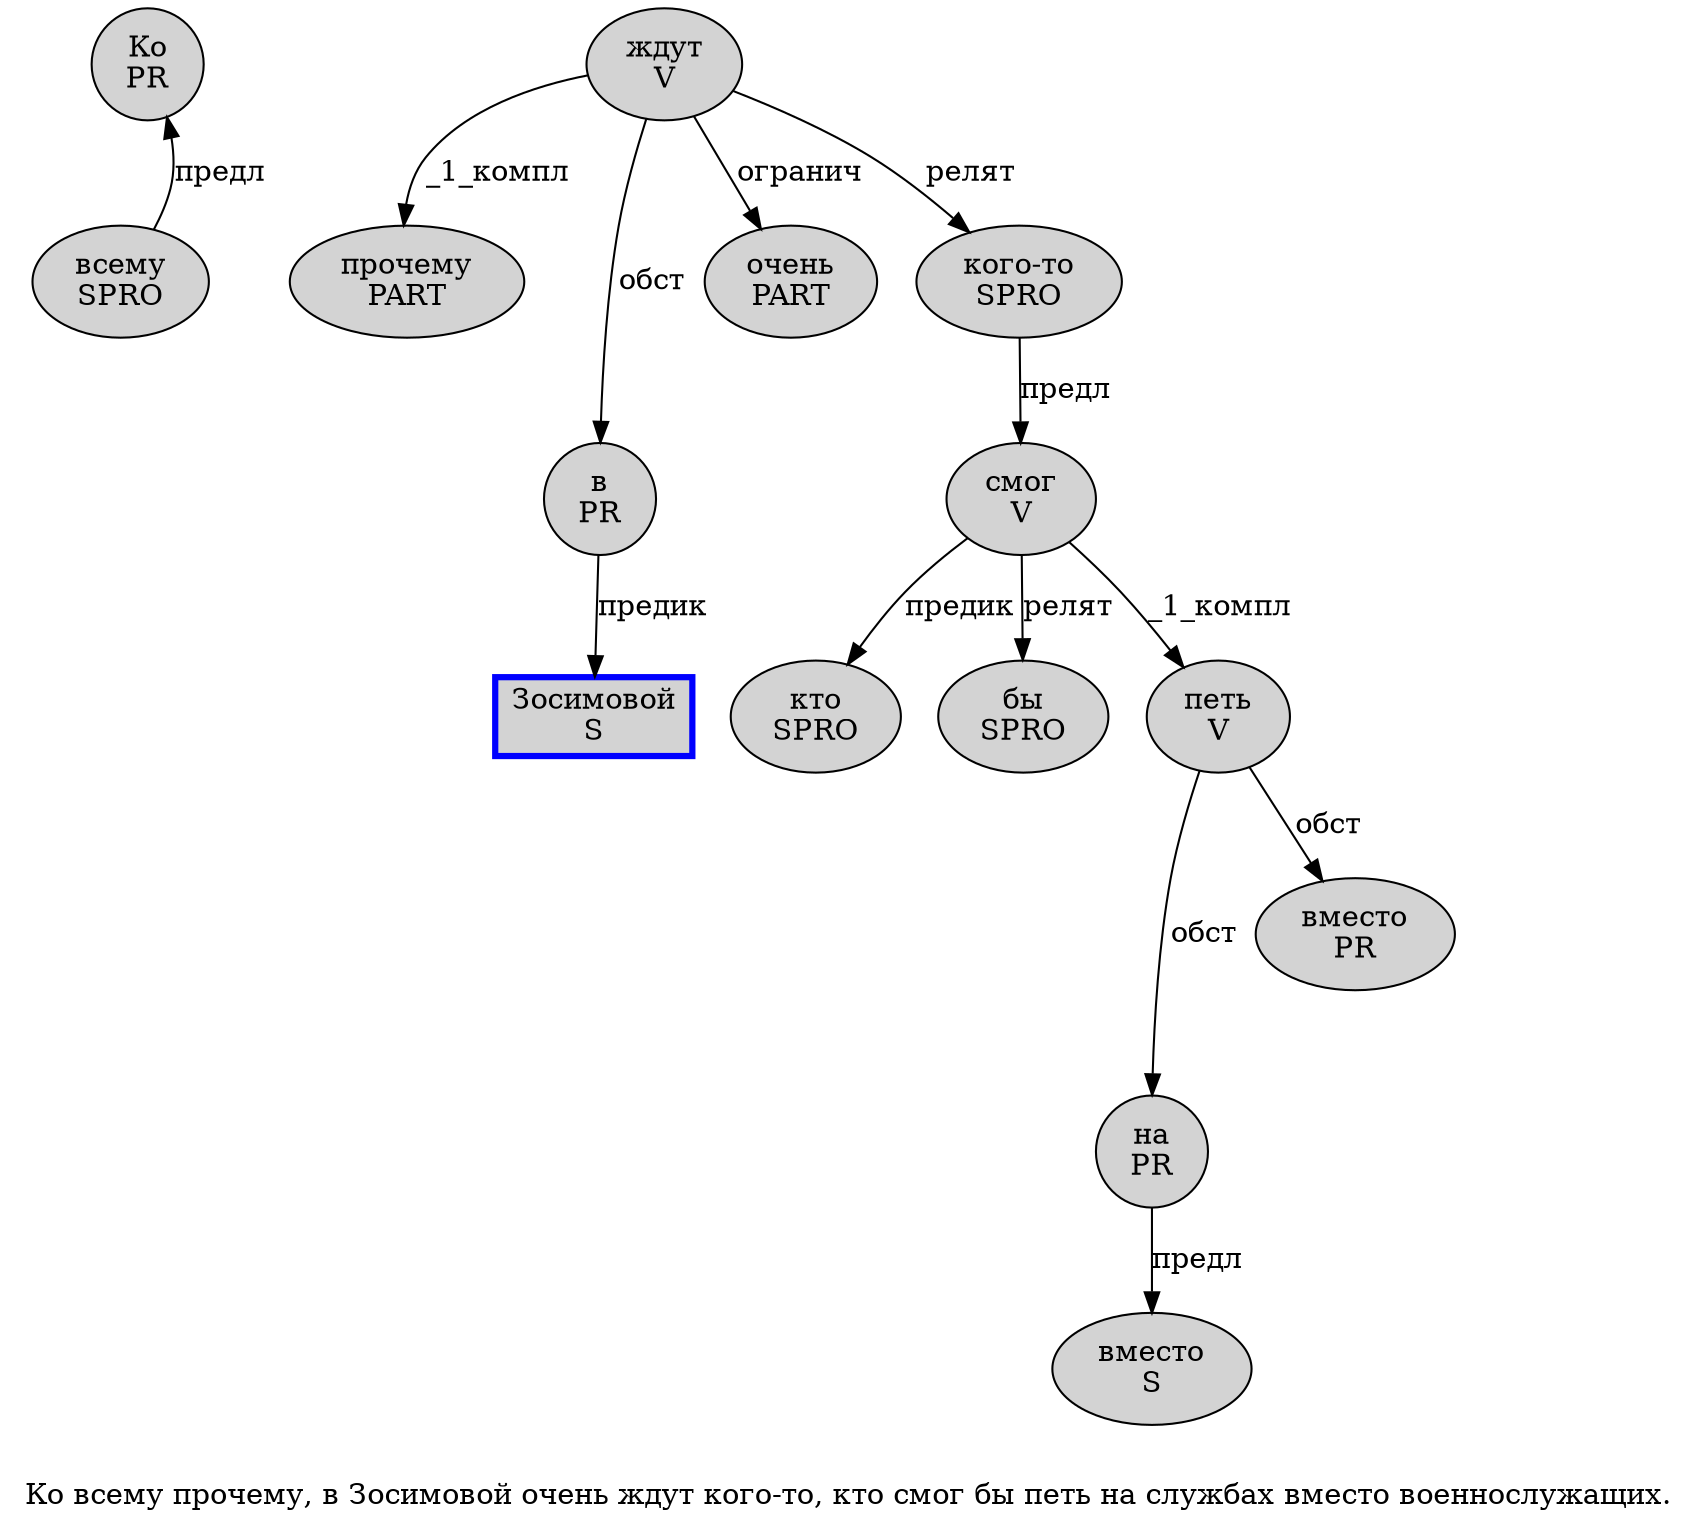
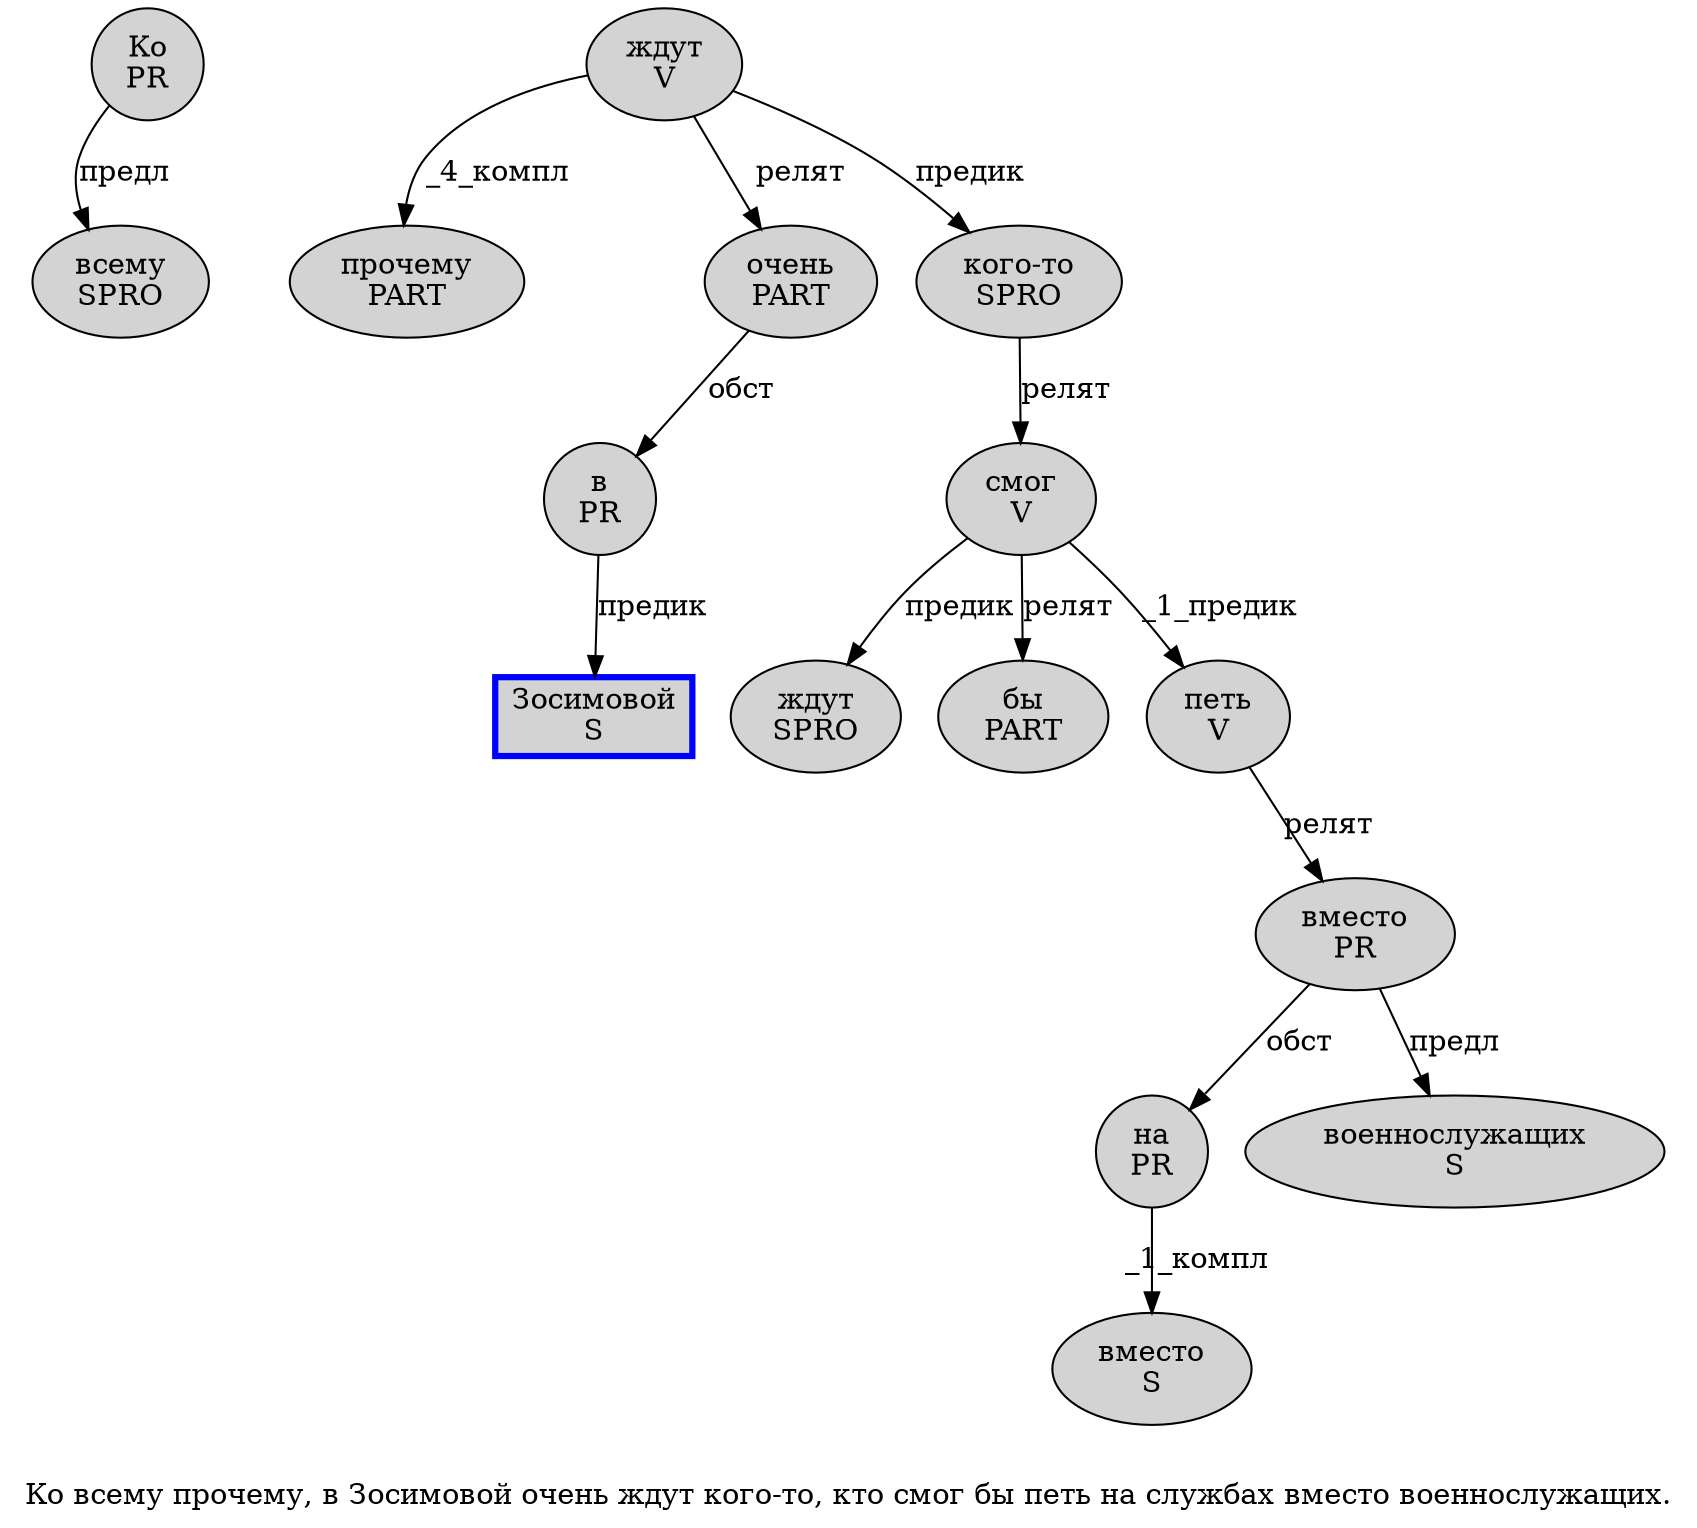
edge "ждут V" -> "прочему PART": label "_1_компл" -> "_4_компл"
edge "ждут V" -> "очень PART": label "огранич" -> "релят"
edge "ждут V" -> "кого-то SPRO": label "релят" -> "предик"
edge "всему SPRO" -> "Ко PR": reversed
edge "ждут V" -> "в PR": now "очень PART" -> "в PR"
edge "кого-то SPRO" -> "смог V": label "предл" -> "релят"
edge "смог V" -> "петь V": label "_1_компл" -> "_1_предик"
node "кто SPRO": label "кто SPRO" -> "ждут SPRO"
node "бы SPRO": label "бы SPRO" -> "бы PART"
edge "петь V" -> "вместо PR": label "обст" -> "релят"
edge "петь V" -> "на PR": now "вместо PR" -> "на PR"
node "военнослужащих S": added
edge "на PR" -> "вместо S": label "предл" -> "_1_компл"
